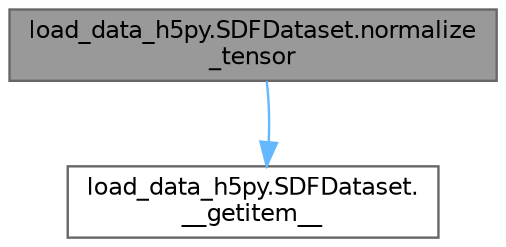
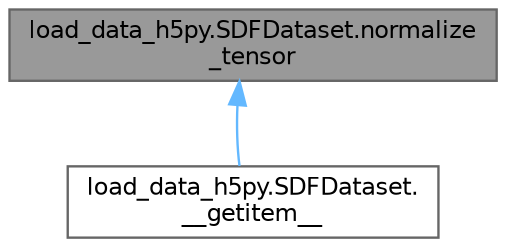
edge "load_data_h5py.SDFDataset.normalize _tensor" -> "load_data_h5py.SDFDataset. __getitem__": reversed
